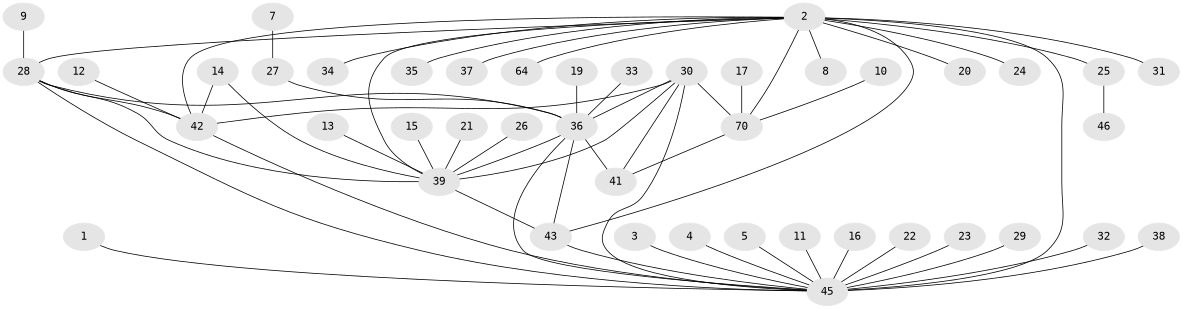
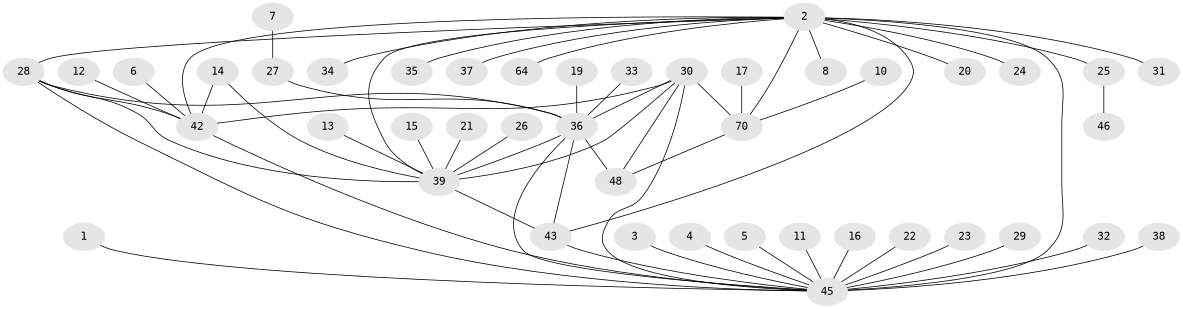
node "9": removed
node "6": added
node "41": label "41" -> "48"
